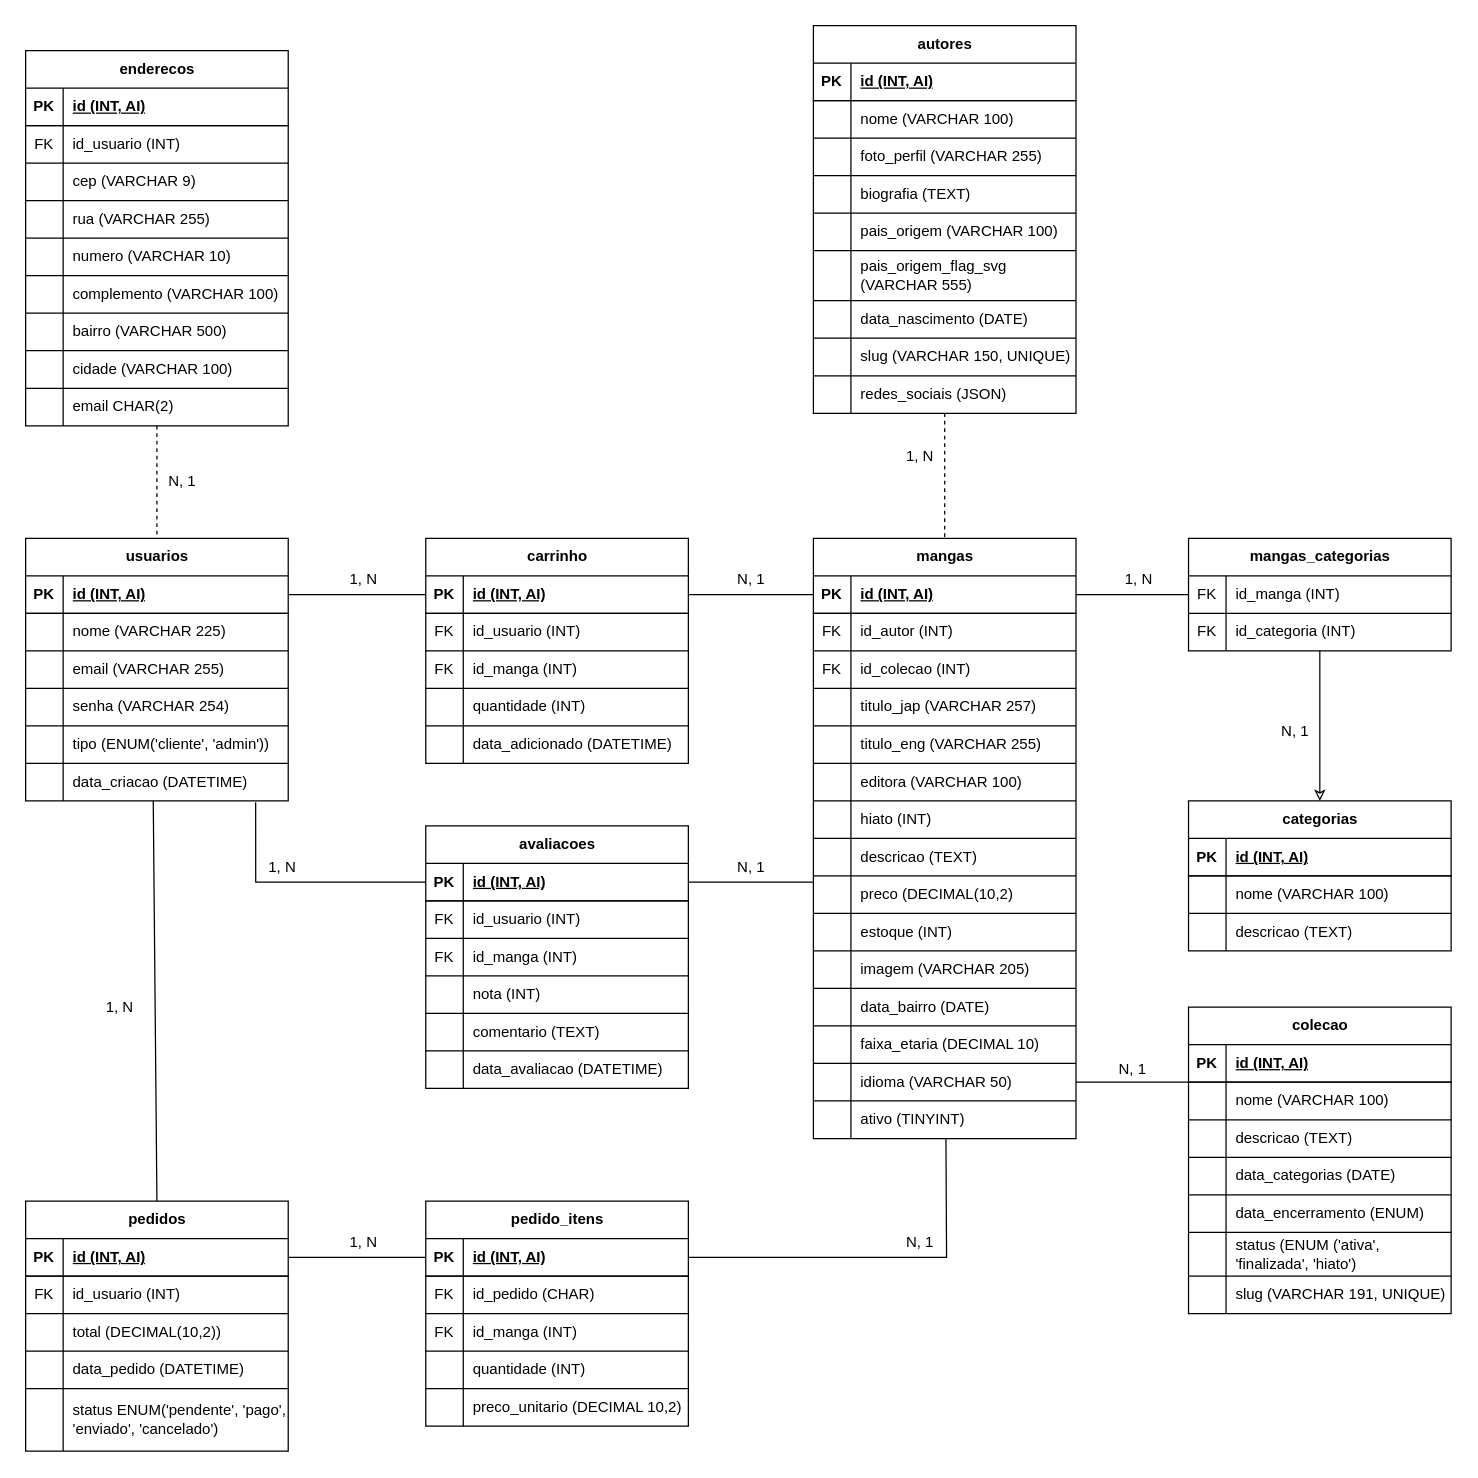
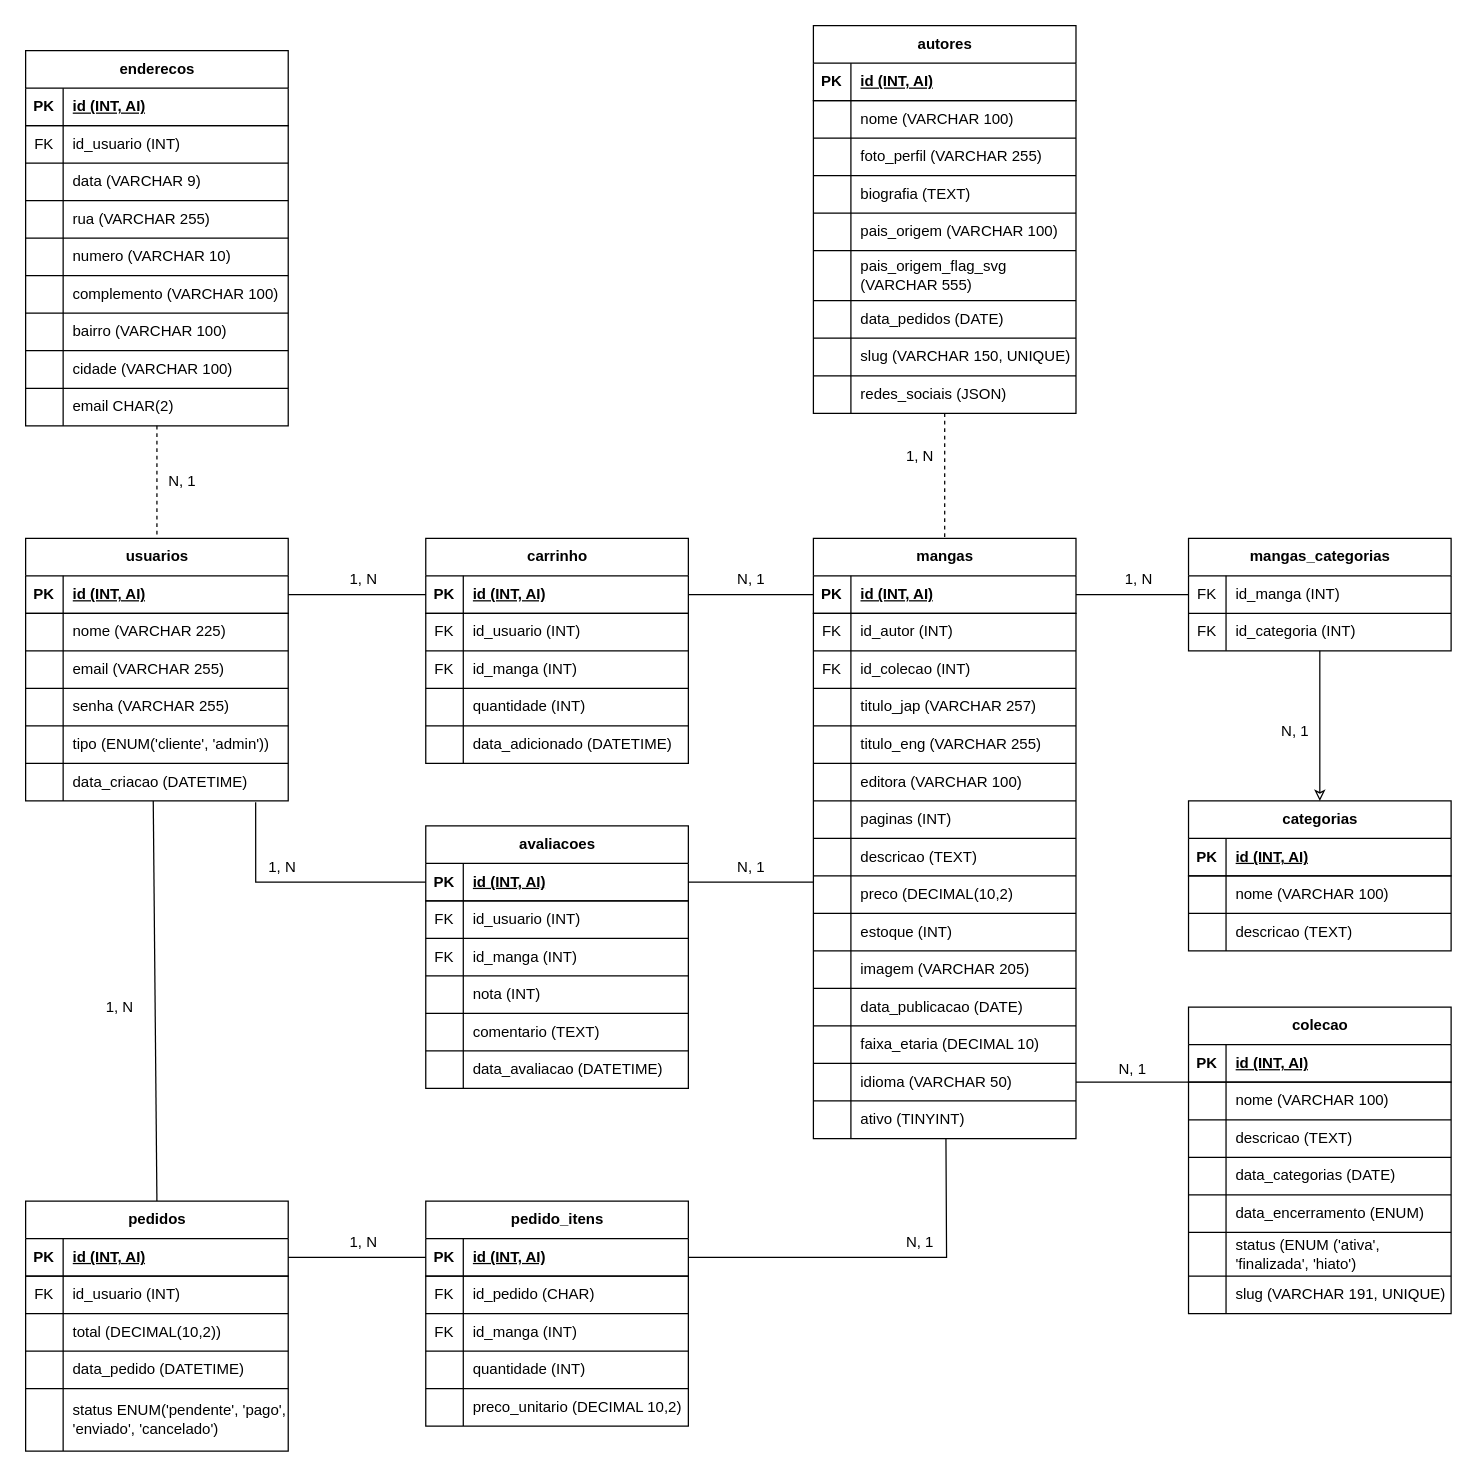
node "cep (VARCHAR 9)": label "cep (VARCHAR 9)" -> "data (VARCHAR 9)"
node "data_nascimento (DATE)": label "data_nascimento (DATE)" -> "data_pedidos (DATE)"
node "bairro (VARCHAR 500)": label "bairro (VARCHAR 500)" -> "bairro (VARCHAR 100)"
node "senha (VARCHAR 254)": label "senha (VARCHAR 254)" -> "senha (VARCHAR 255)"
node "hiato (INT)": label "hiato (INT)" -> "paginas (INT)"
node "data_bairro (DATE)": label "data_bairro (DATE)" -> "data_publicacao (DATE)"
